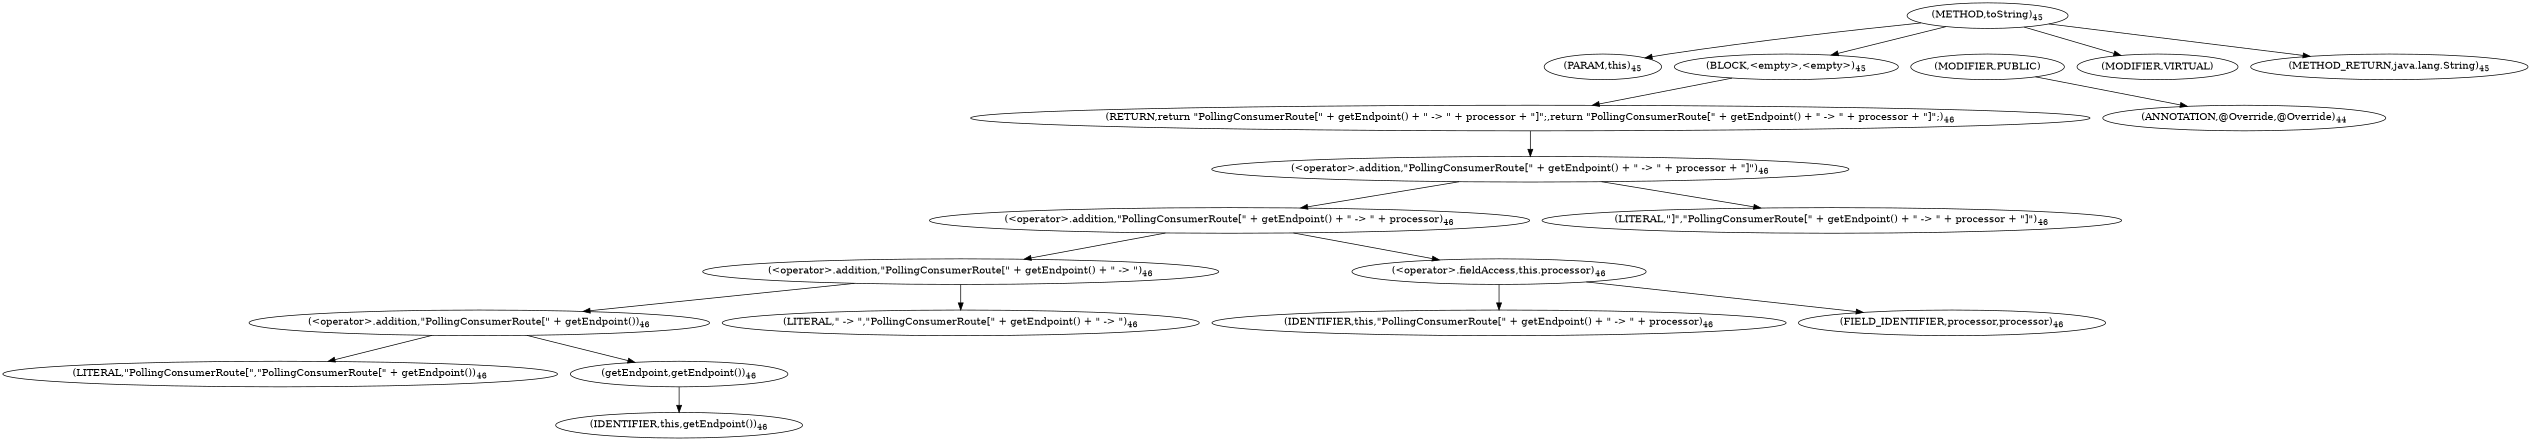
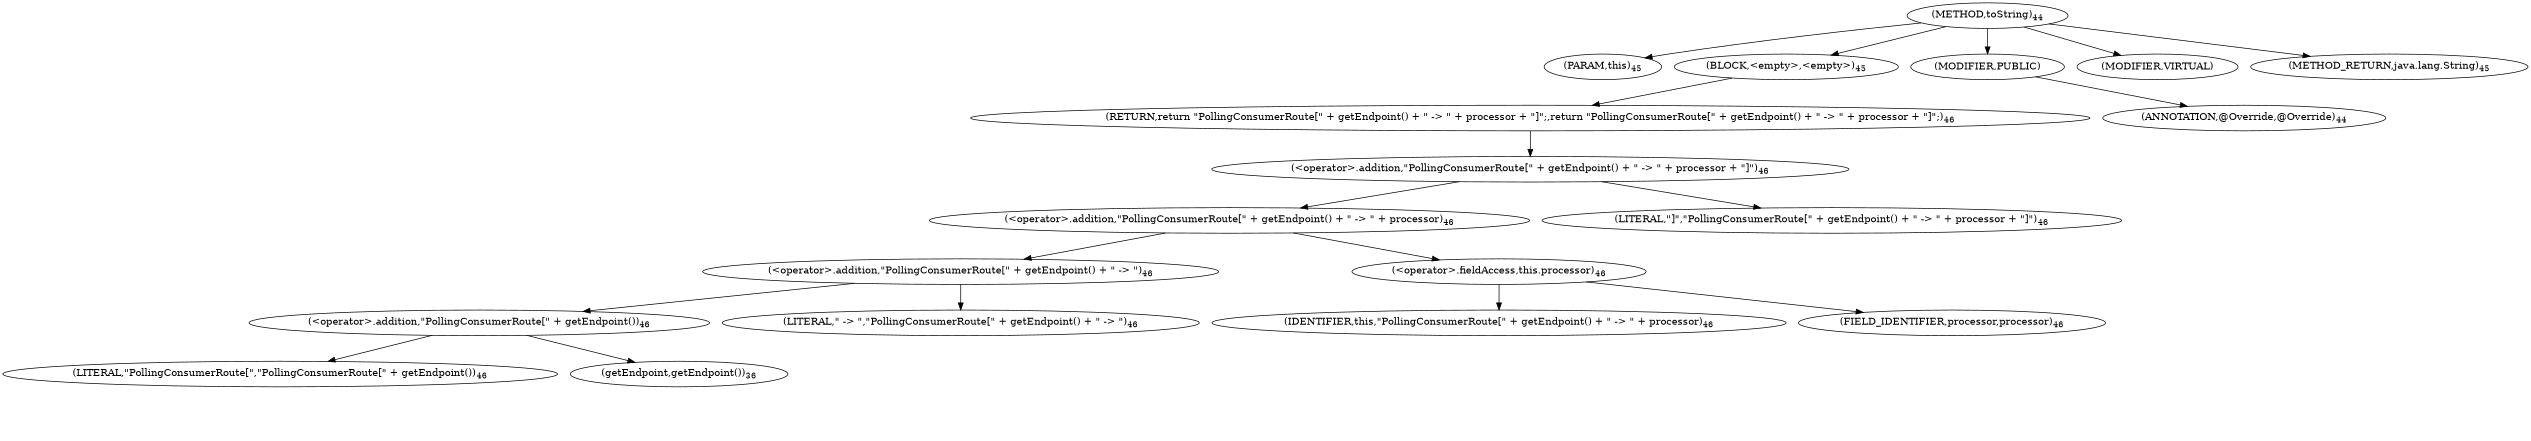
node "(METHOD,toString)": text "45" -> "44"
edge "(METHOD,toString)" -> "(MODIFIER,PUBLIC)": added
node "(getEndpoint,getEndpoint())": text "46" -> "36"
node "(IDENTIFIER,this,getEndpoint())": removed
